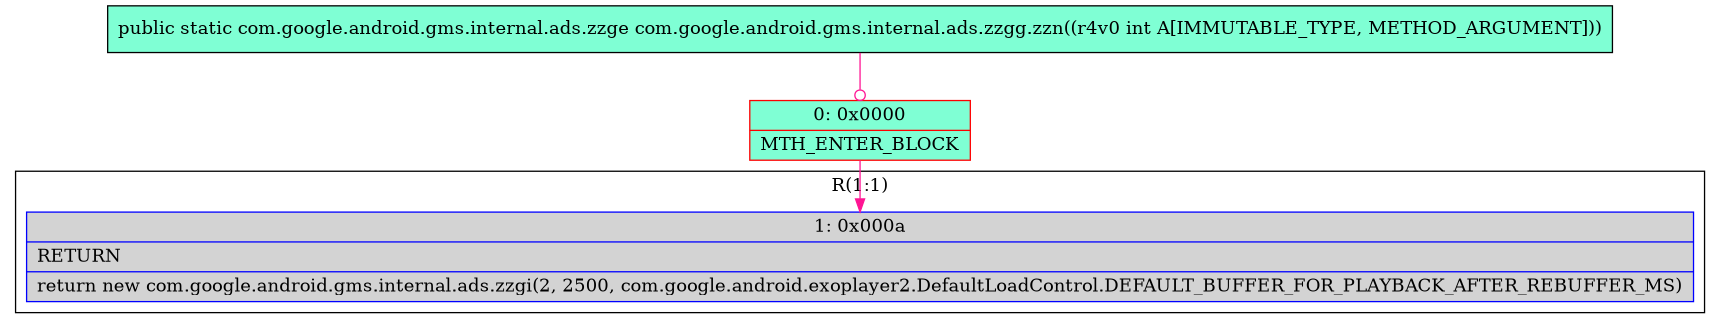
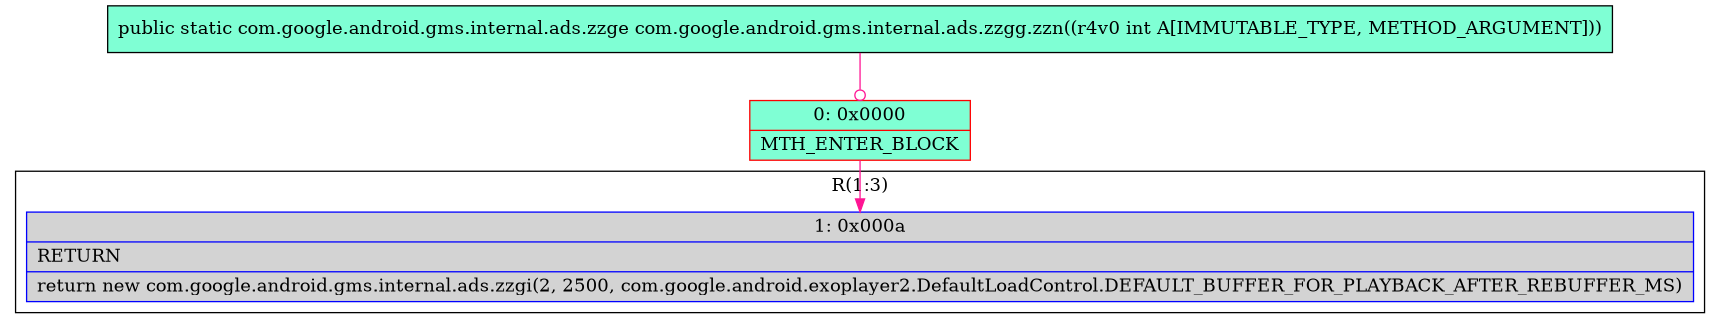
cluster "R(1:1)": label "R(1:1)" -> "R(1:3)"
